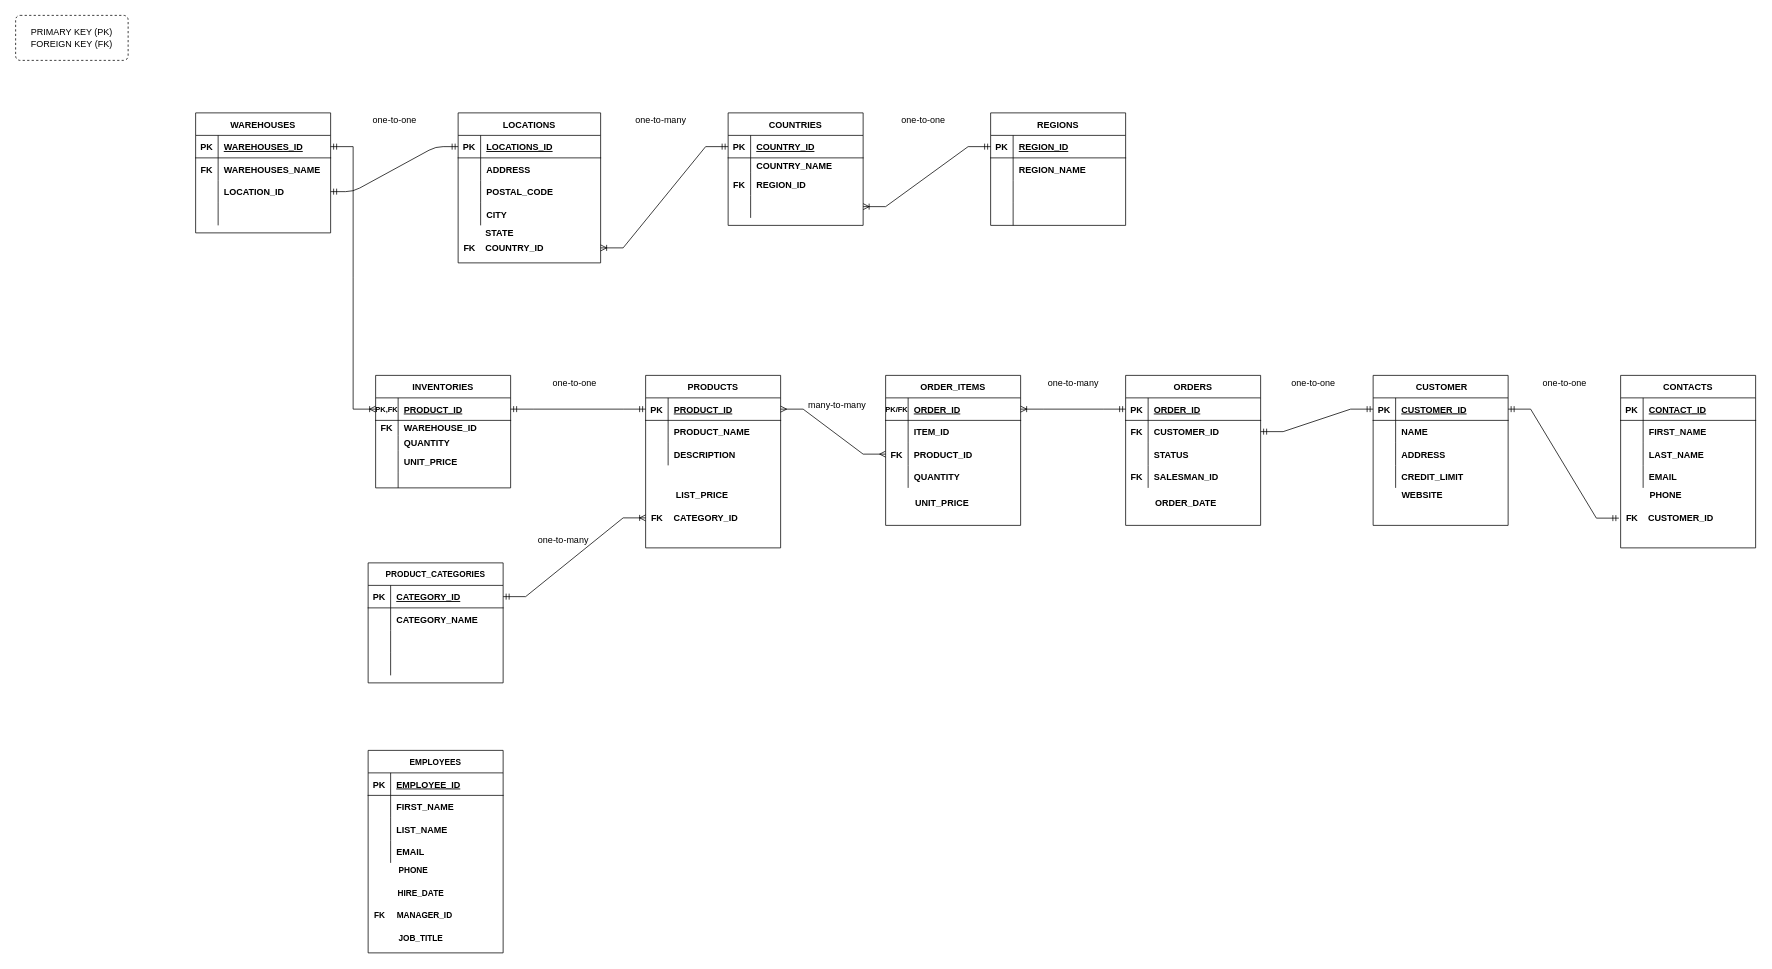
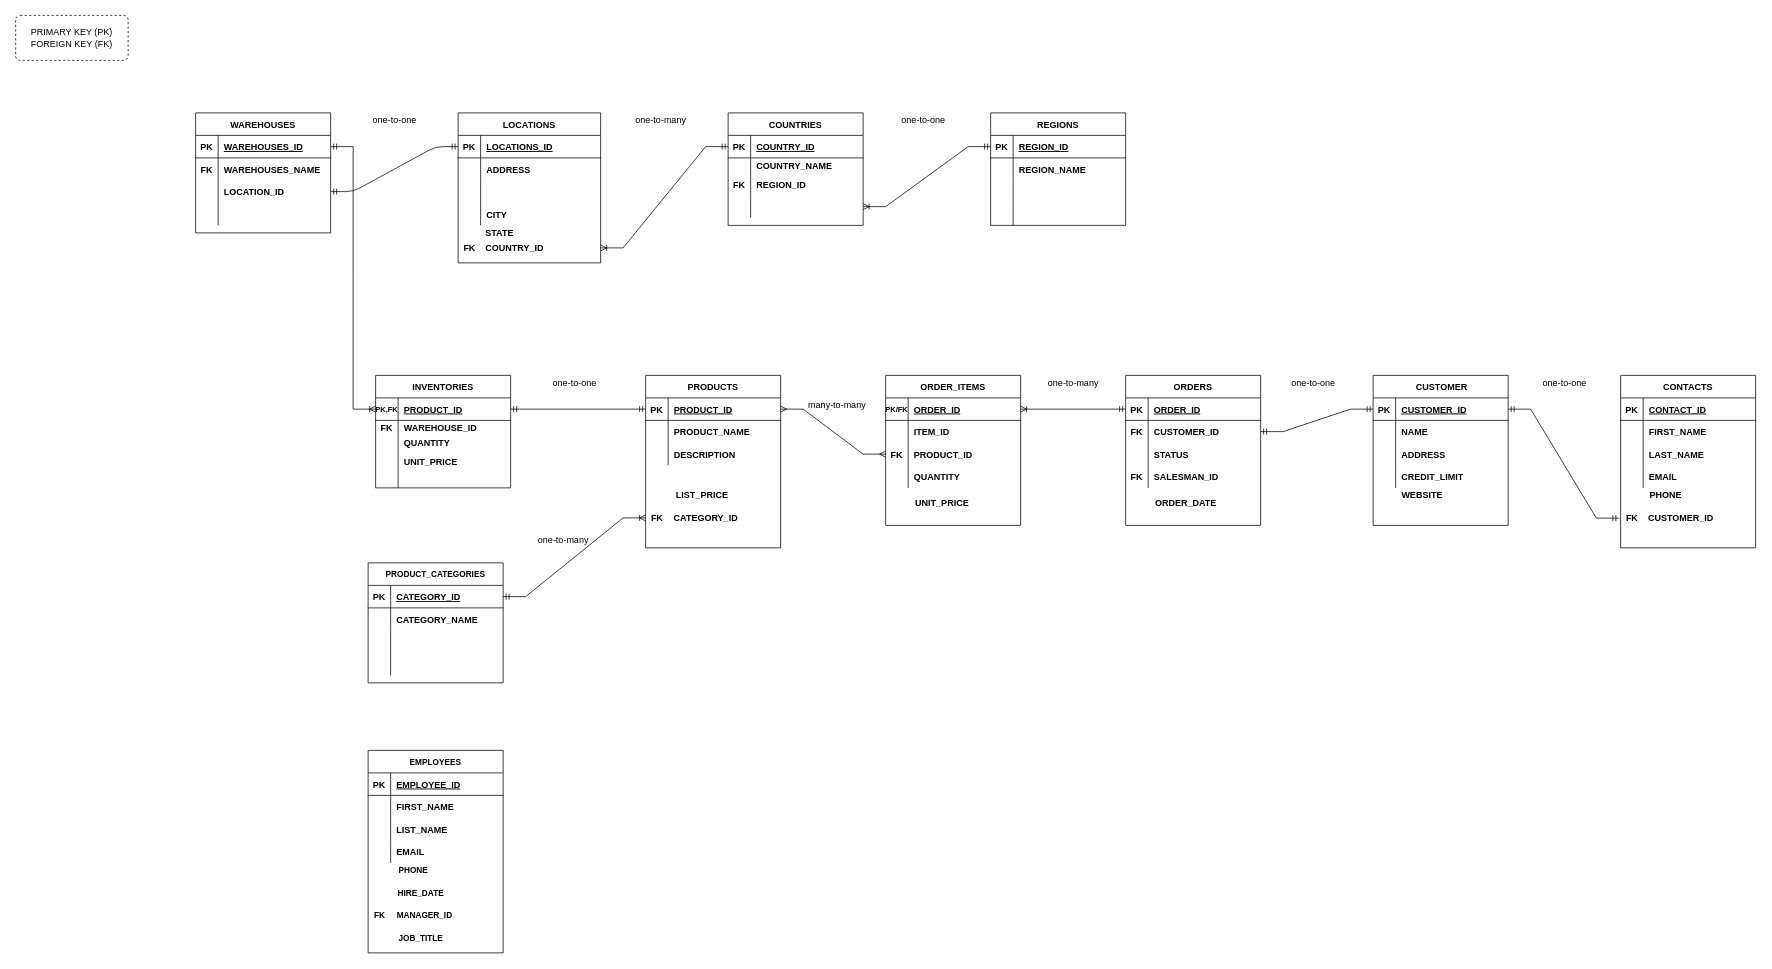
node "POSTAL_CODE": removed
